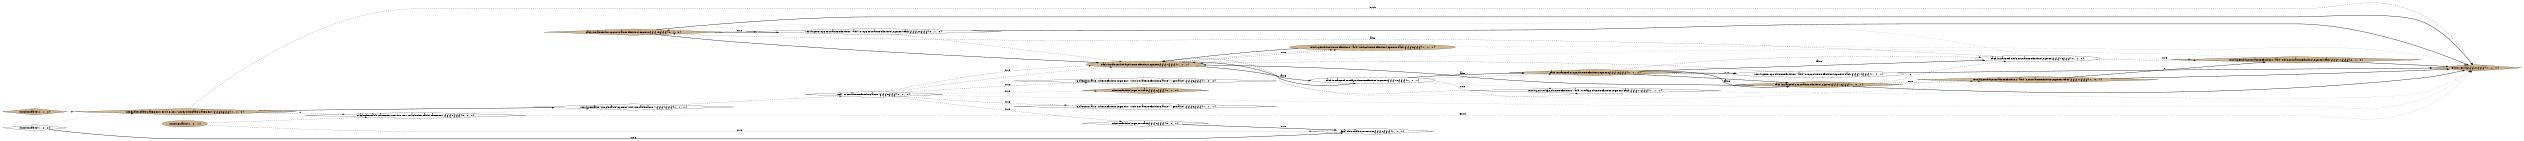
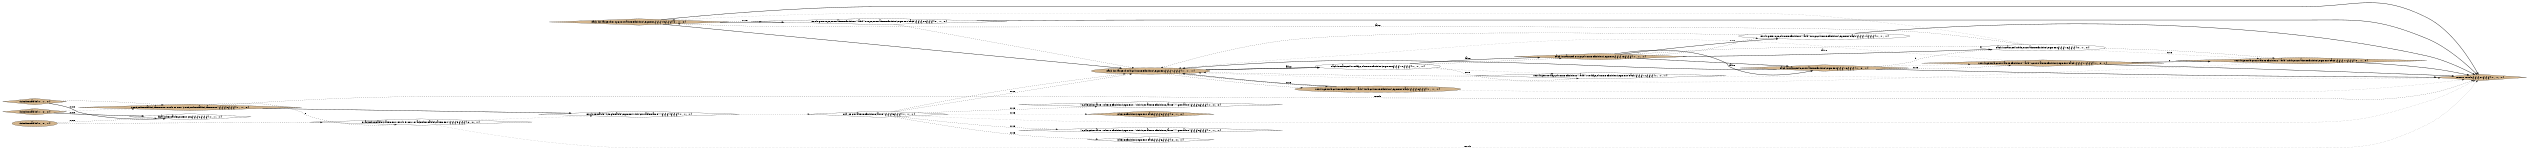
edge "AlterDefinitionSegment each@@@6@@@['0', '0', '1']" -> "final AlterTableContext ctx@@@2@@@['1', '1', '1']": now "visitAlterTable['0', '1', '0']" -> "final AlterTableContext ctx@@@2@@@['1', '1', '1']"
node "visitAlterTable['1', '0', '0']": fillcolor white -> tan
